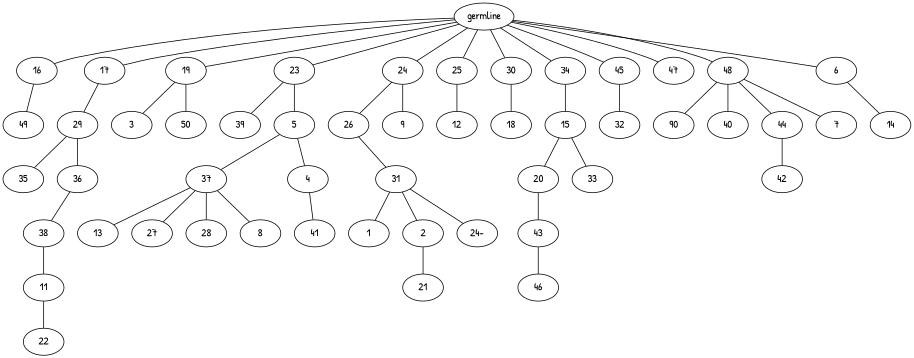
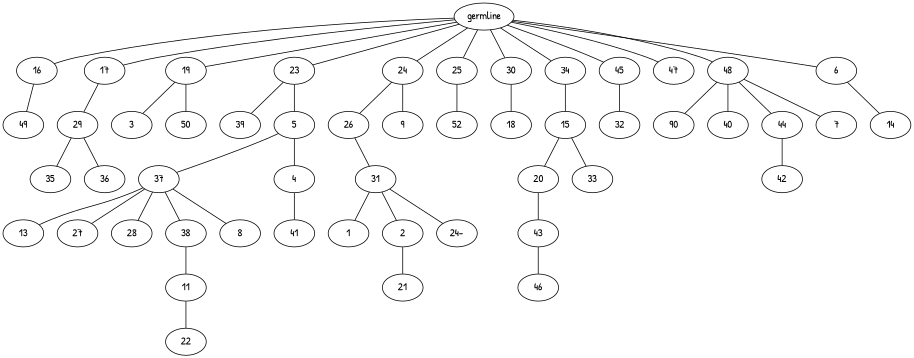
node "12": label "12" -> "52"
edge "36" -- "38": now "37" -- "38"
